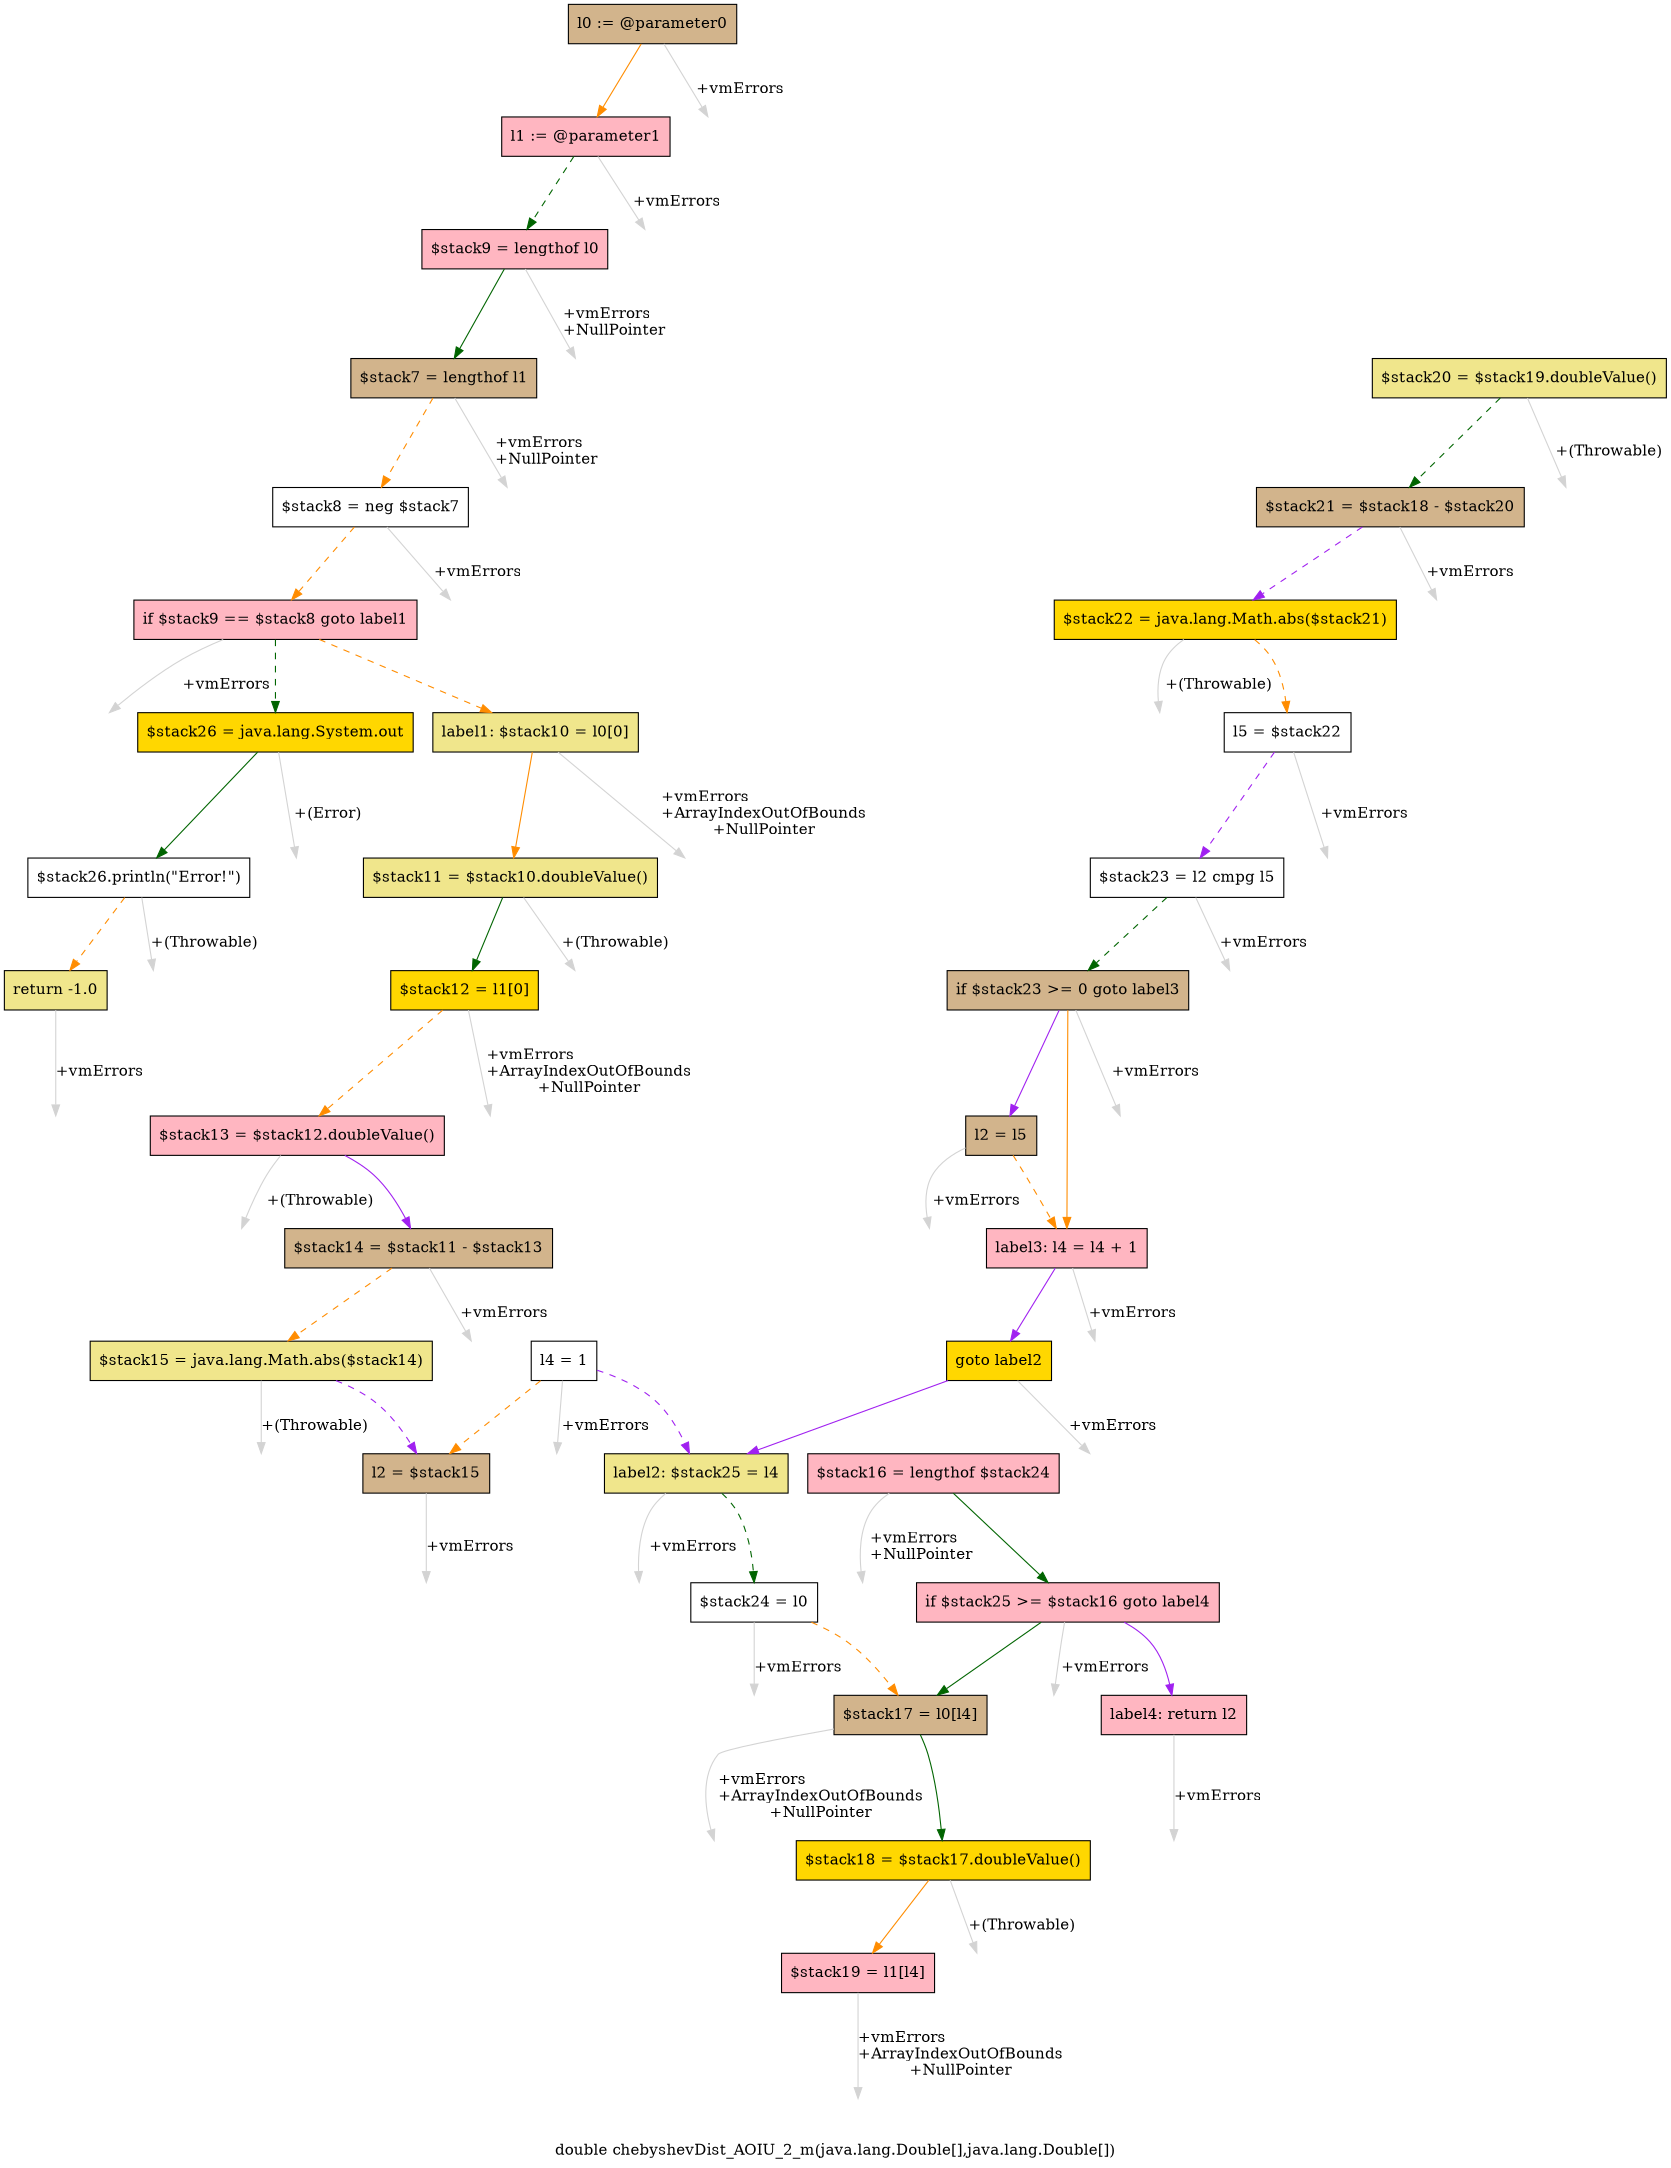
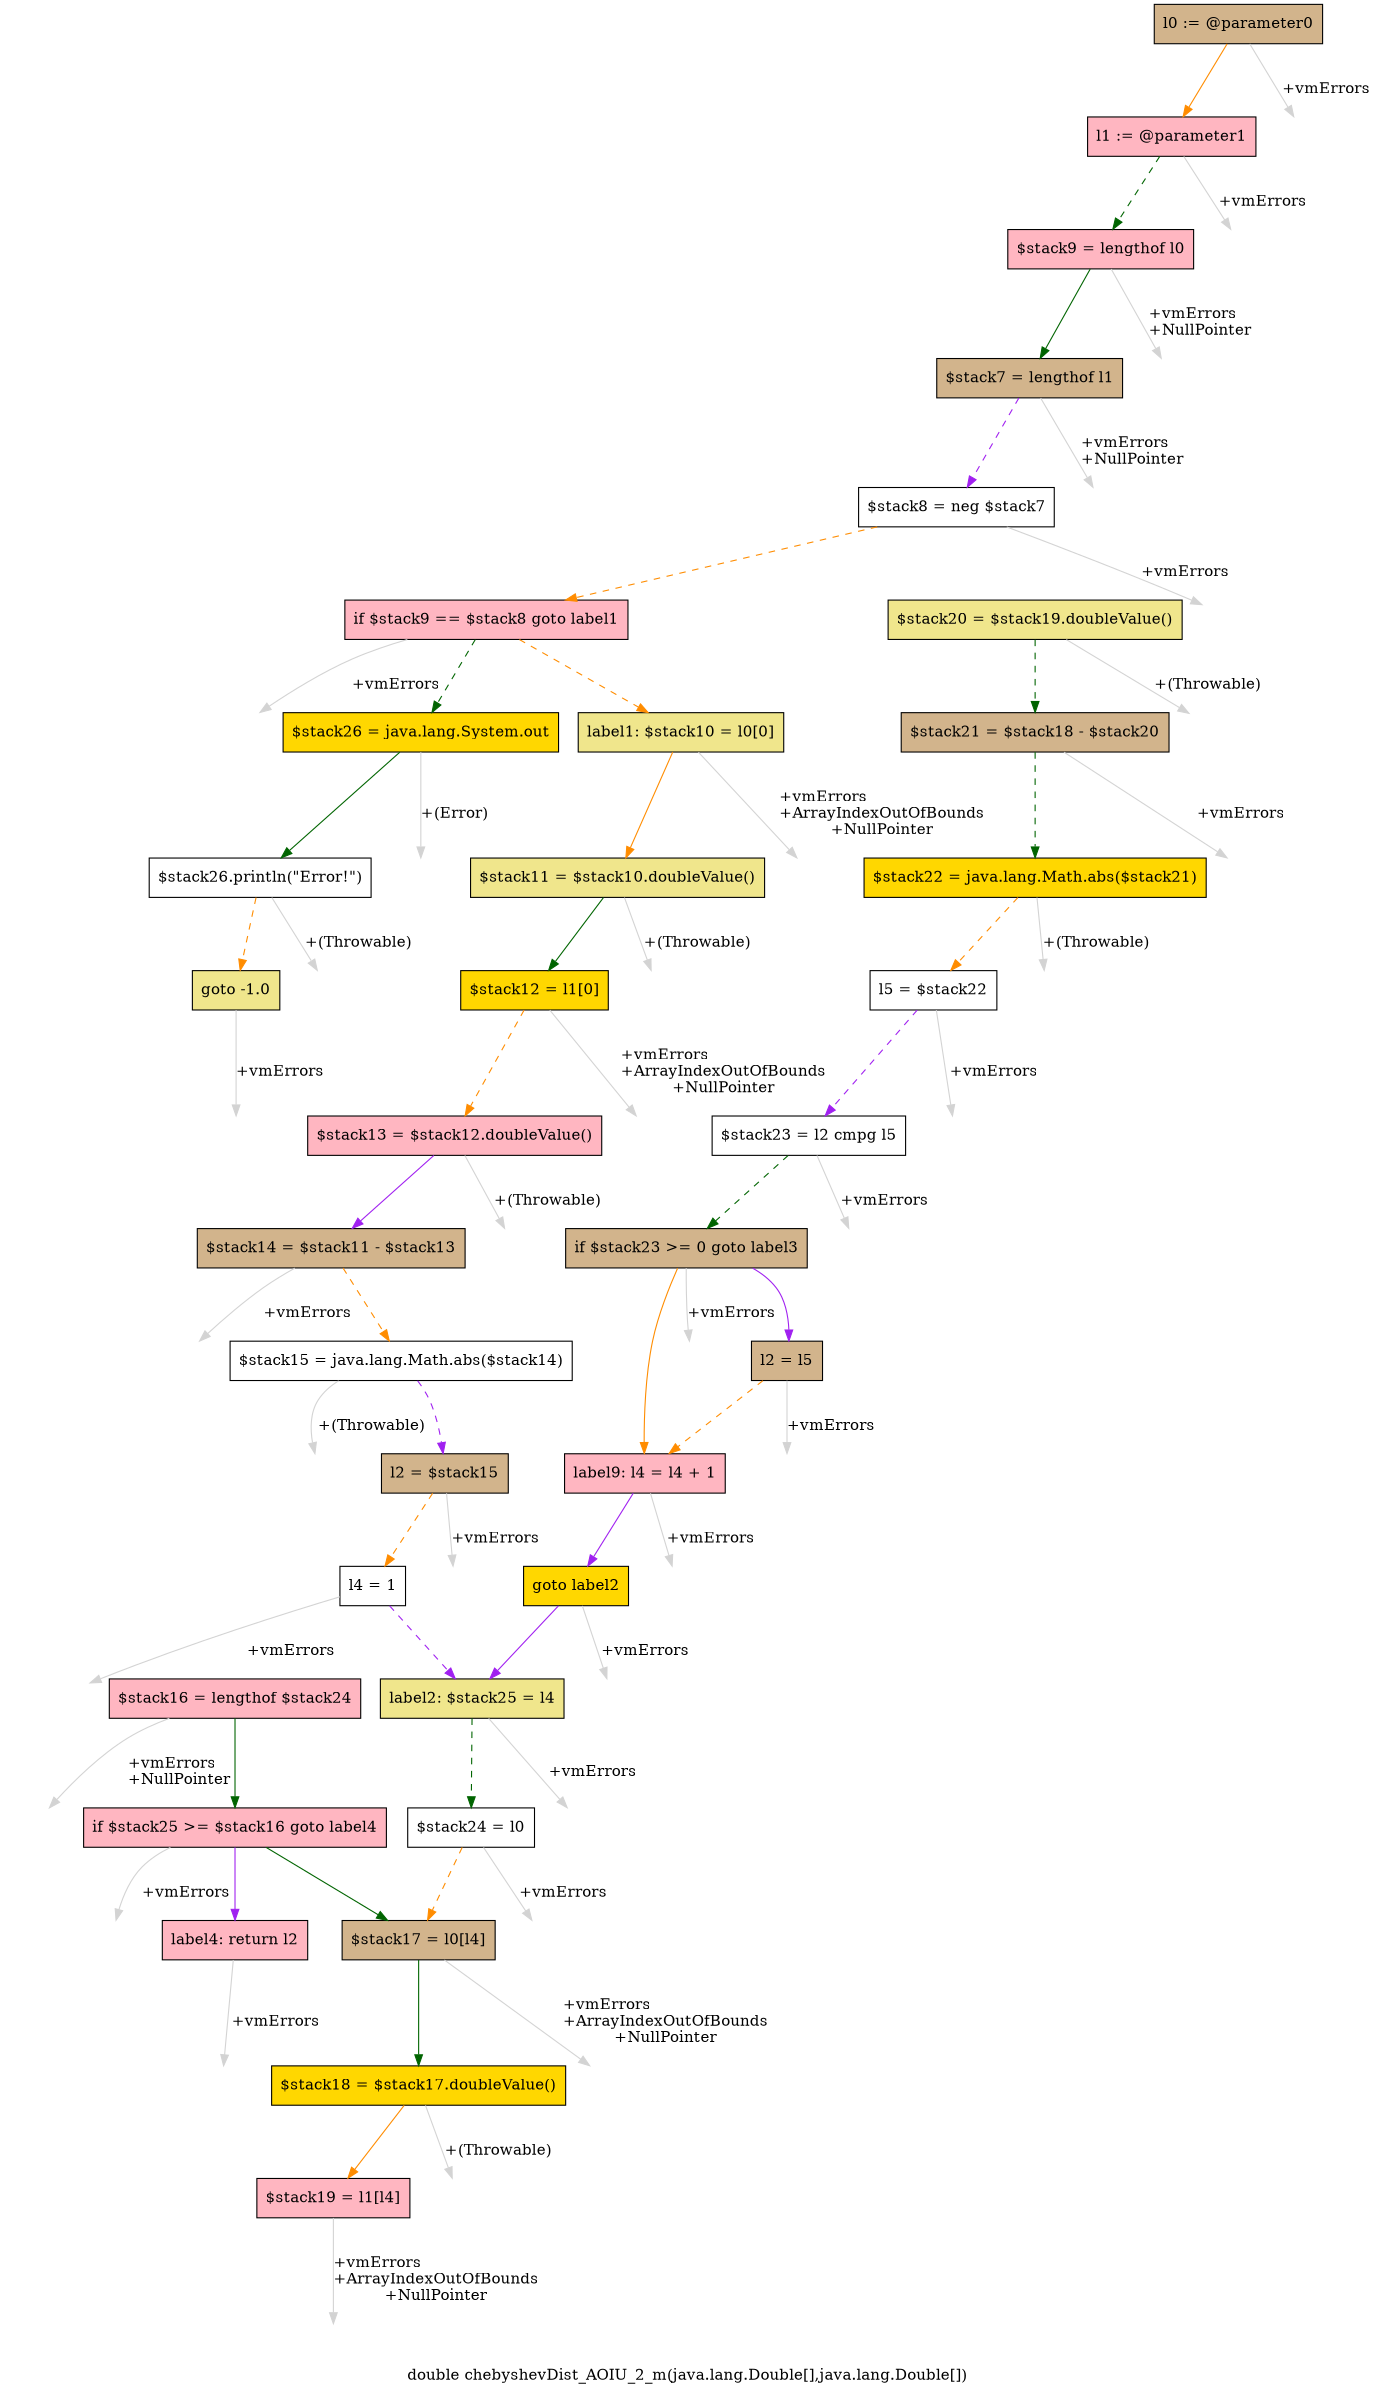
edge "$stack7 = lengthof l1" -> "$stack8 = neg $stack7": color darkorange -> purple
edge "$stack21 = $stack18 - $stack20" -> "$stack22 = java.lang.Math.abs($stack21)": color purple -> darkgreen
node "return -1.0": label "return -1.0" -> "goto -1.0"
node "label3: l4 = l4 + 1": label "label3: l4 = l4 + 1" -> "label9: l4 = l4 + 1"
node "$stack15 = java.lang.Math.abs($stack14)": fillcolor khaki -> white
edge "l4 = 1" -> "l2 = $stack15": reversed
